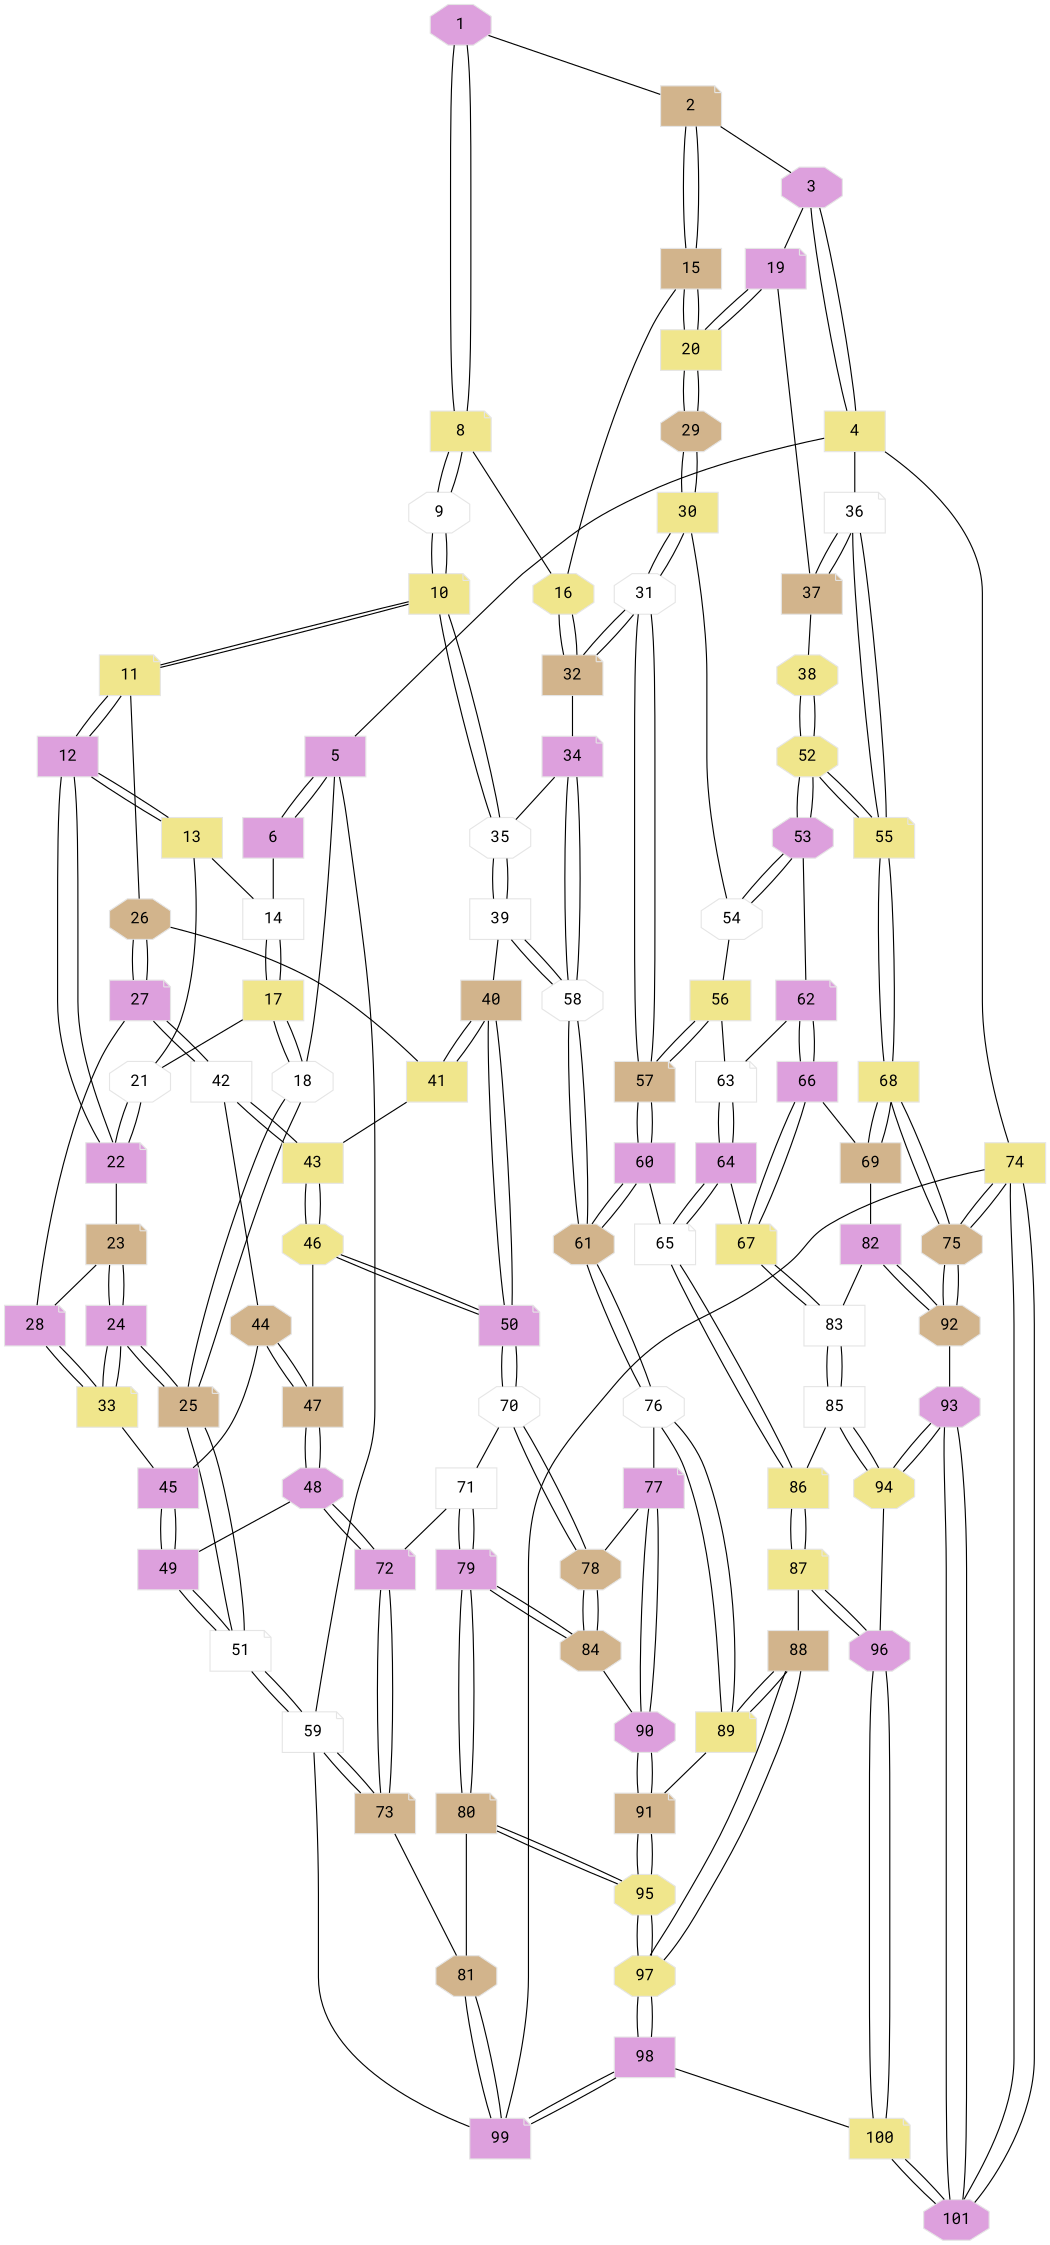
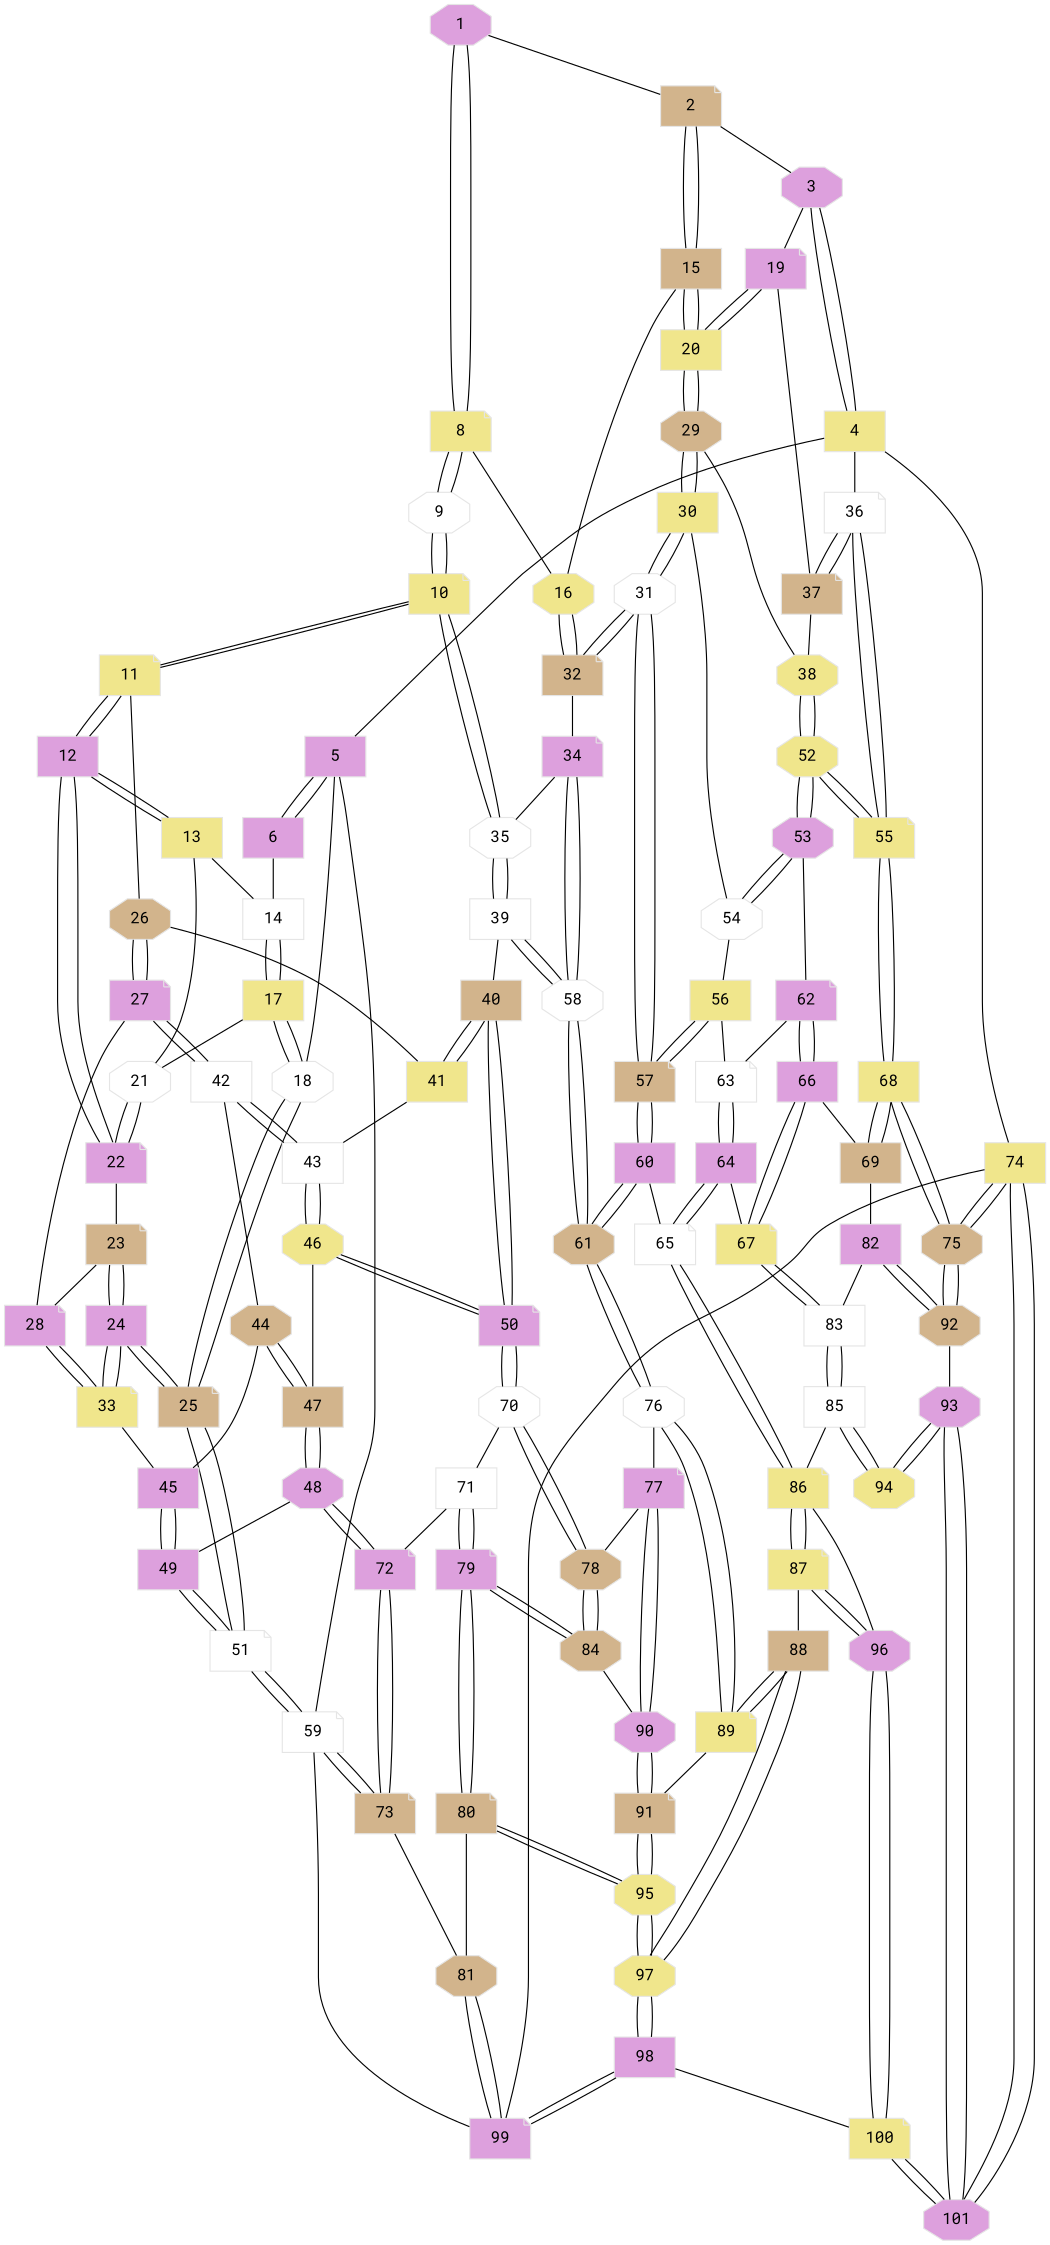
edge "29" -- "38": added
node "43": fillcolor khaki -> white
edge "94" -- "96": now "86" -- "96"
